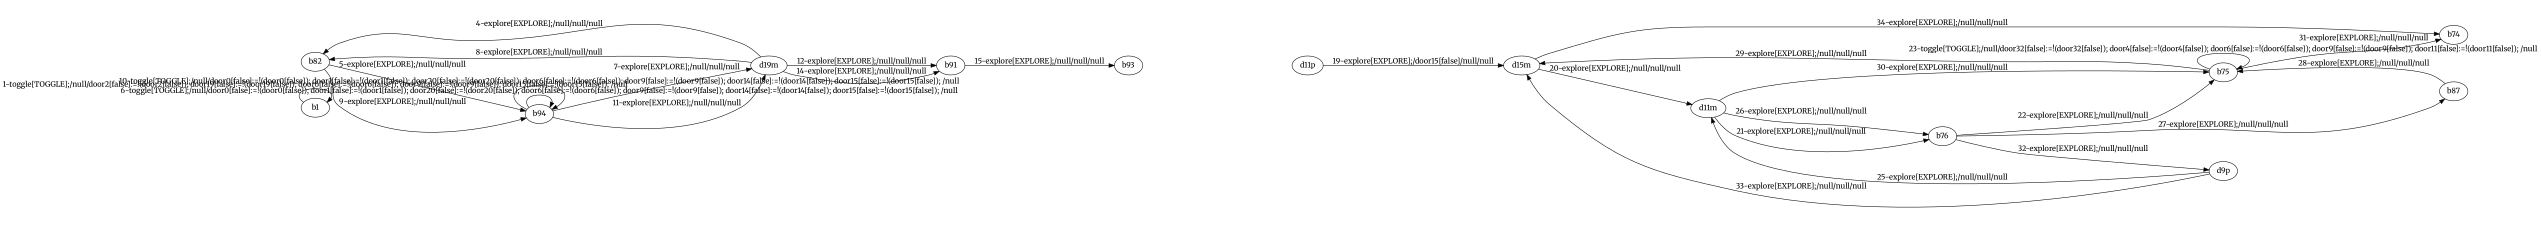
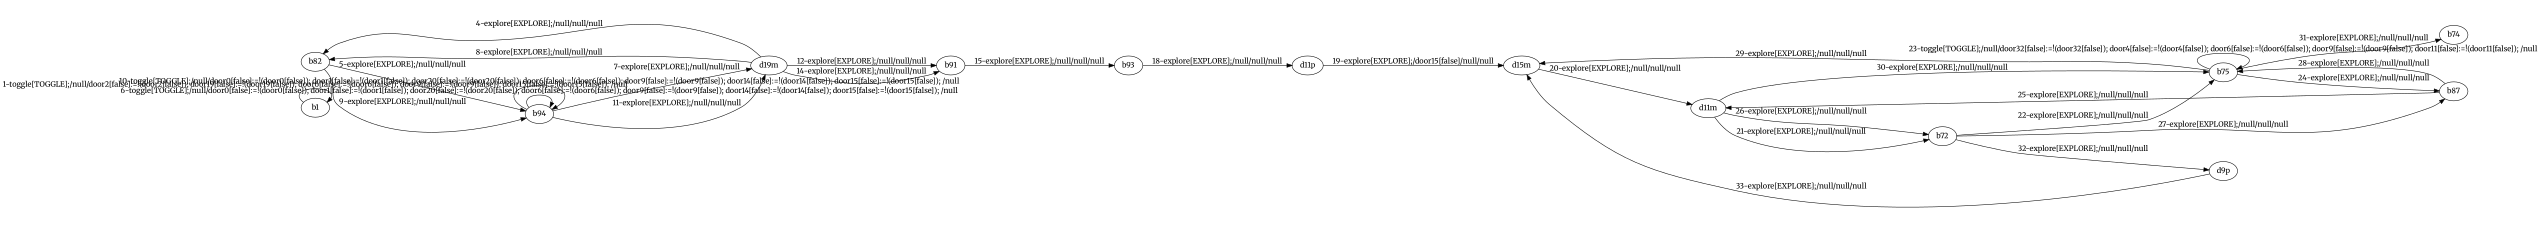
edge "d15m" -> "b74": removed, label "34-explore[EXPLORE];/null/null/null"
edge "b93" -> "d11p": added, label "18-explore[EXPLORE];/null/null/null"
edge "b75" -> "b87": added, label "24-explore[EXPLORE];/null/null/null"
node "b76": label "b76" -> "b72"
edge "d9p" -> "d11m": now "b87" -> "d11m"
